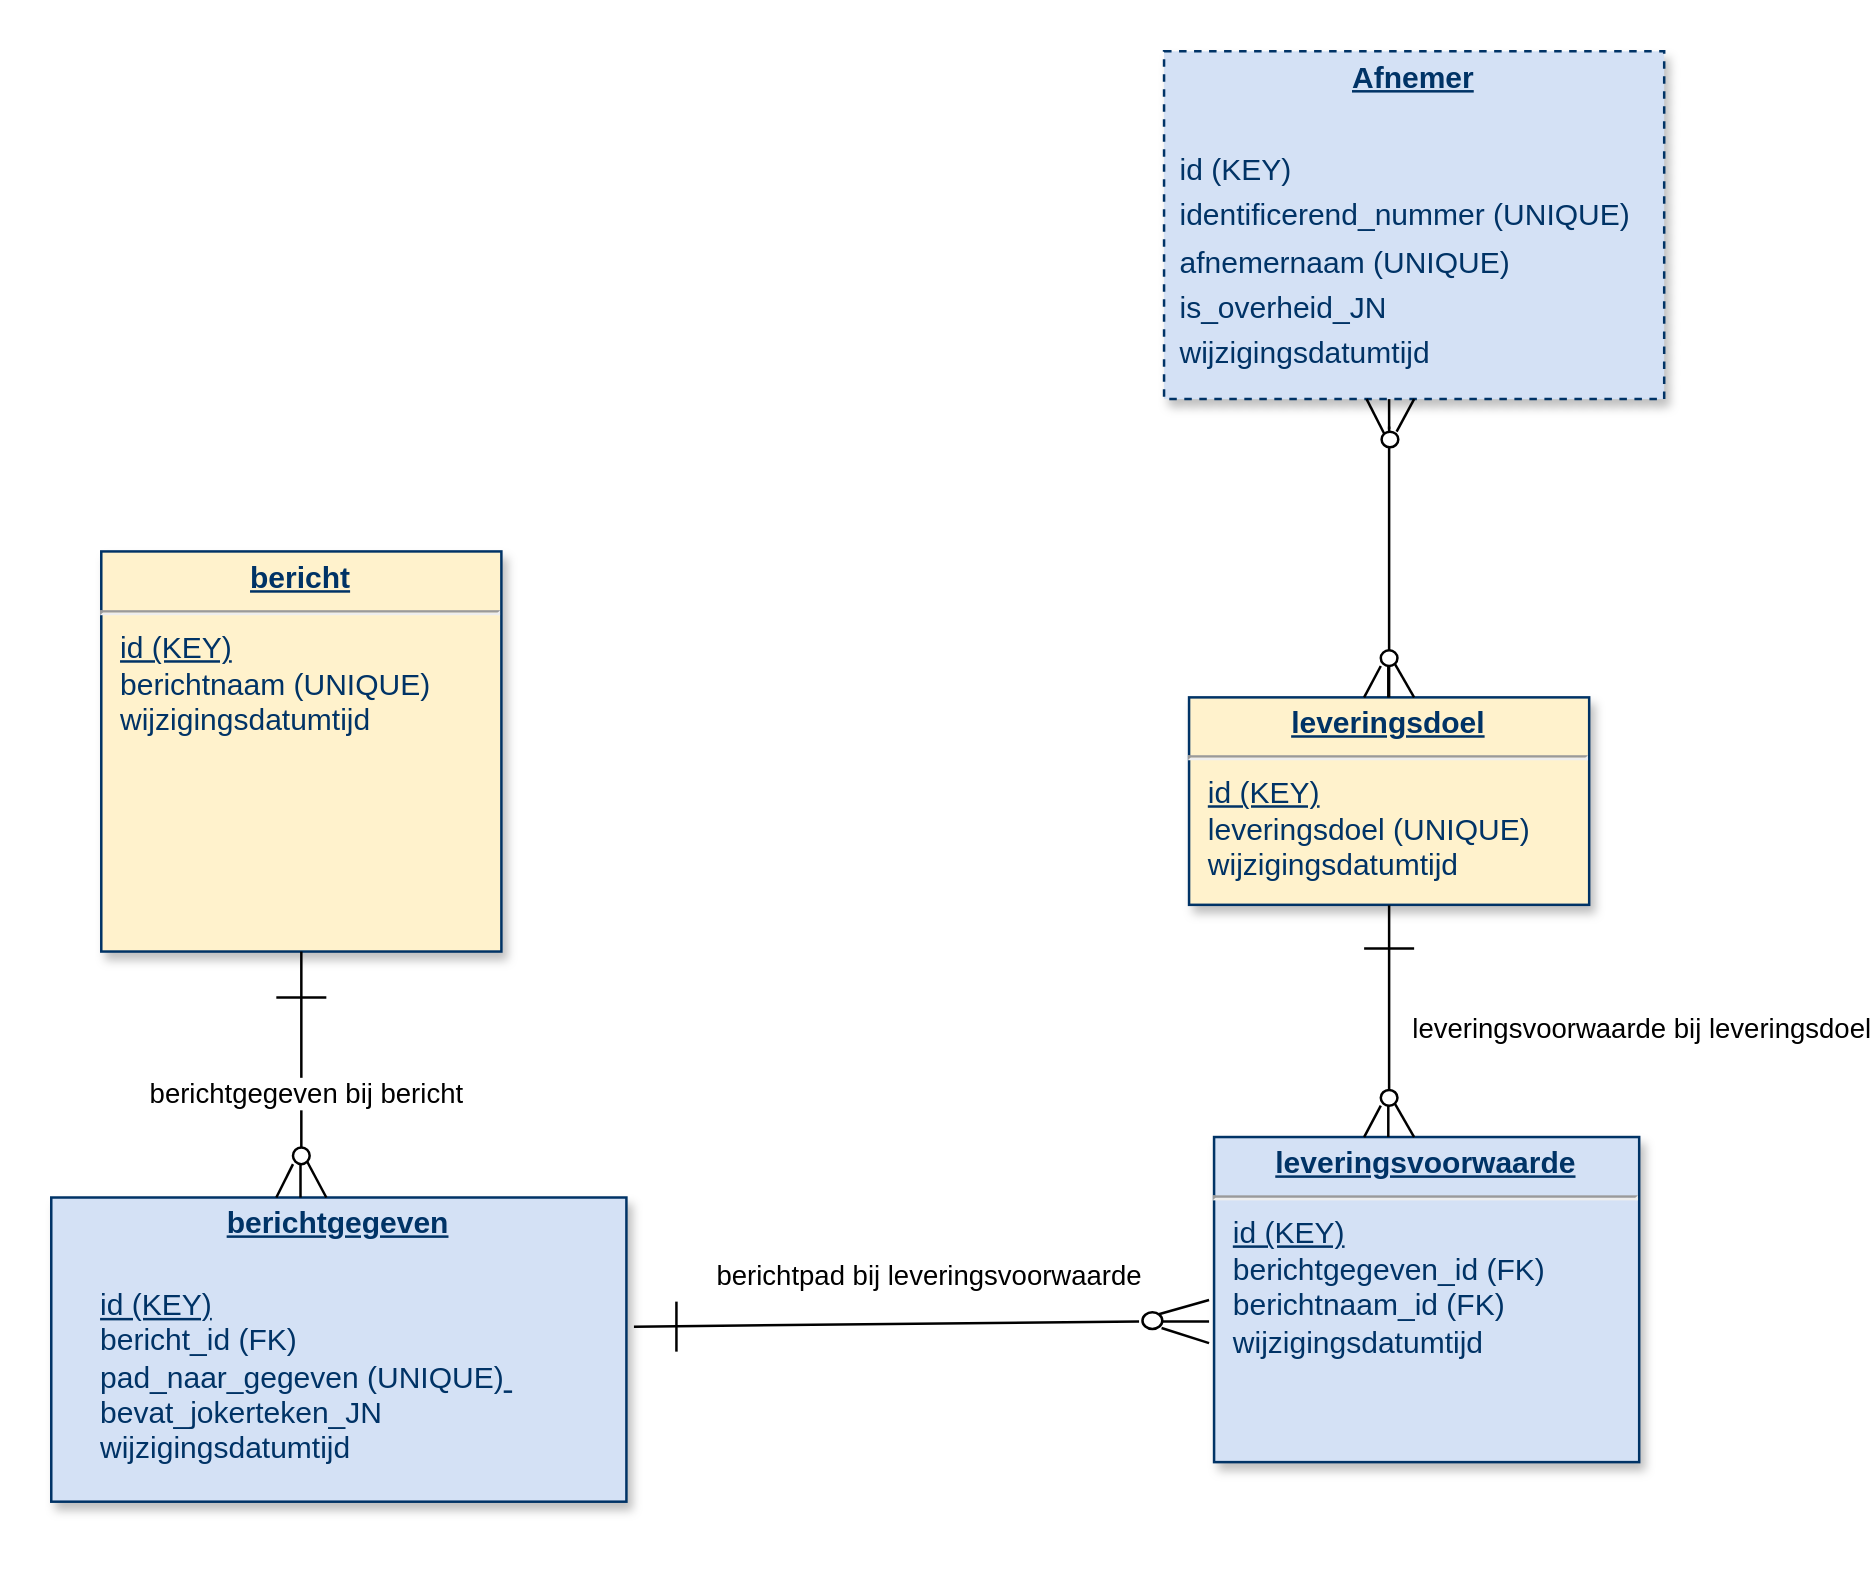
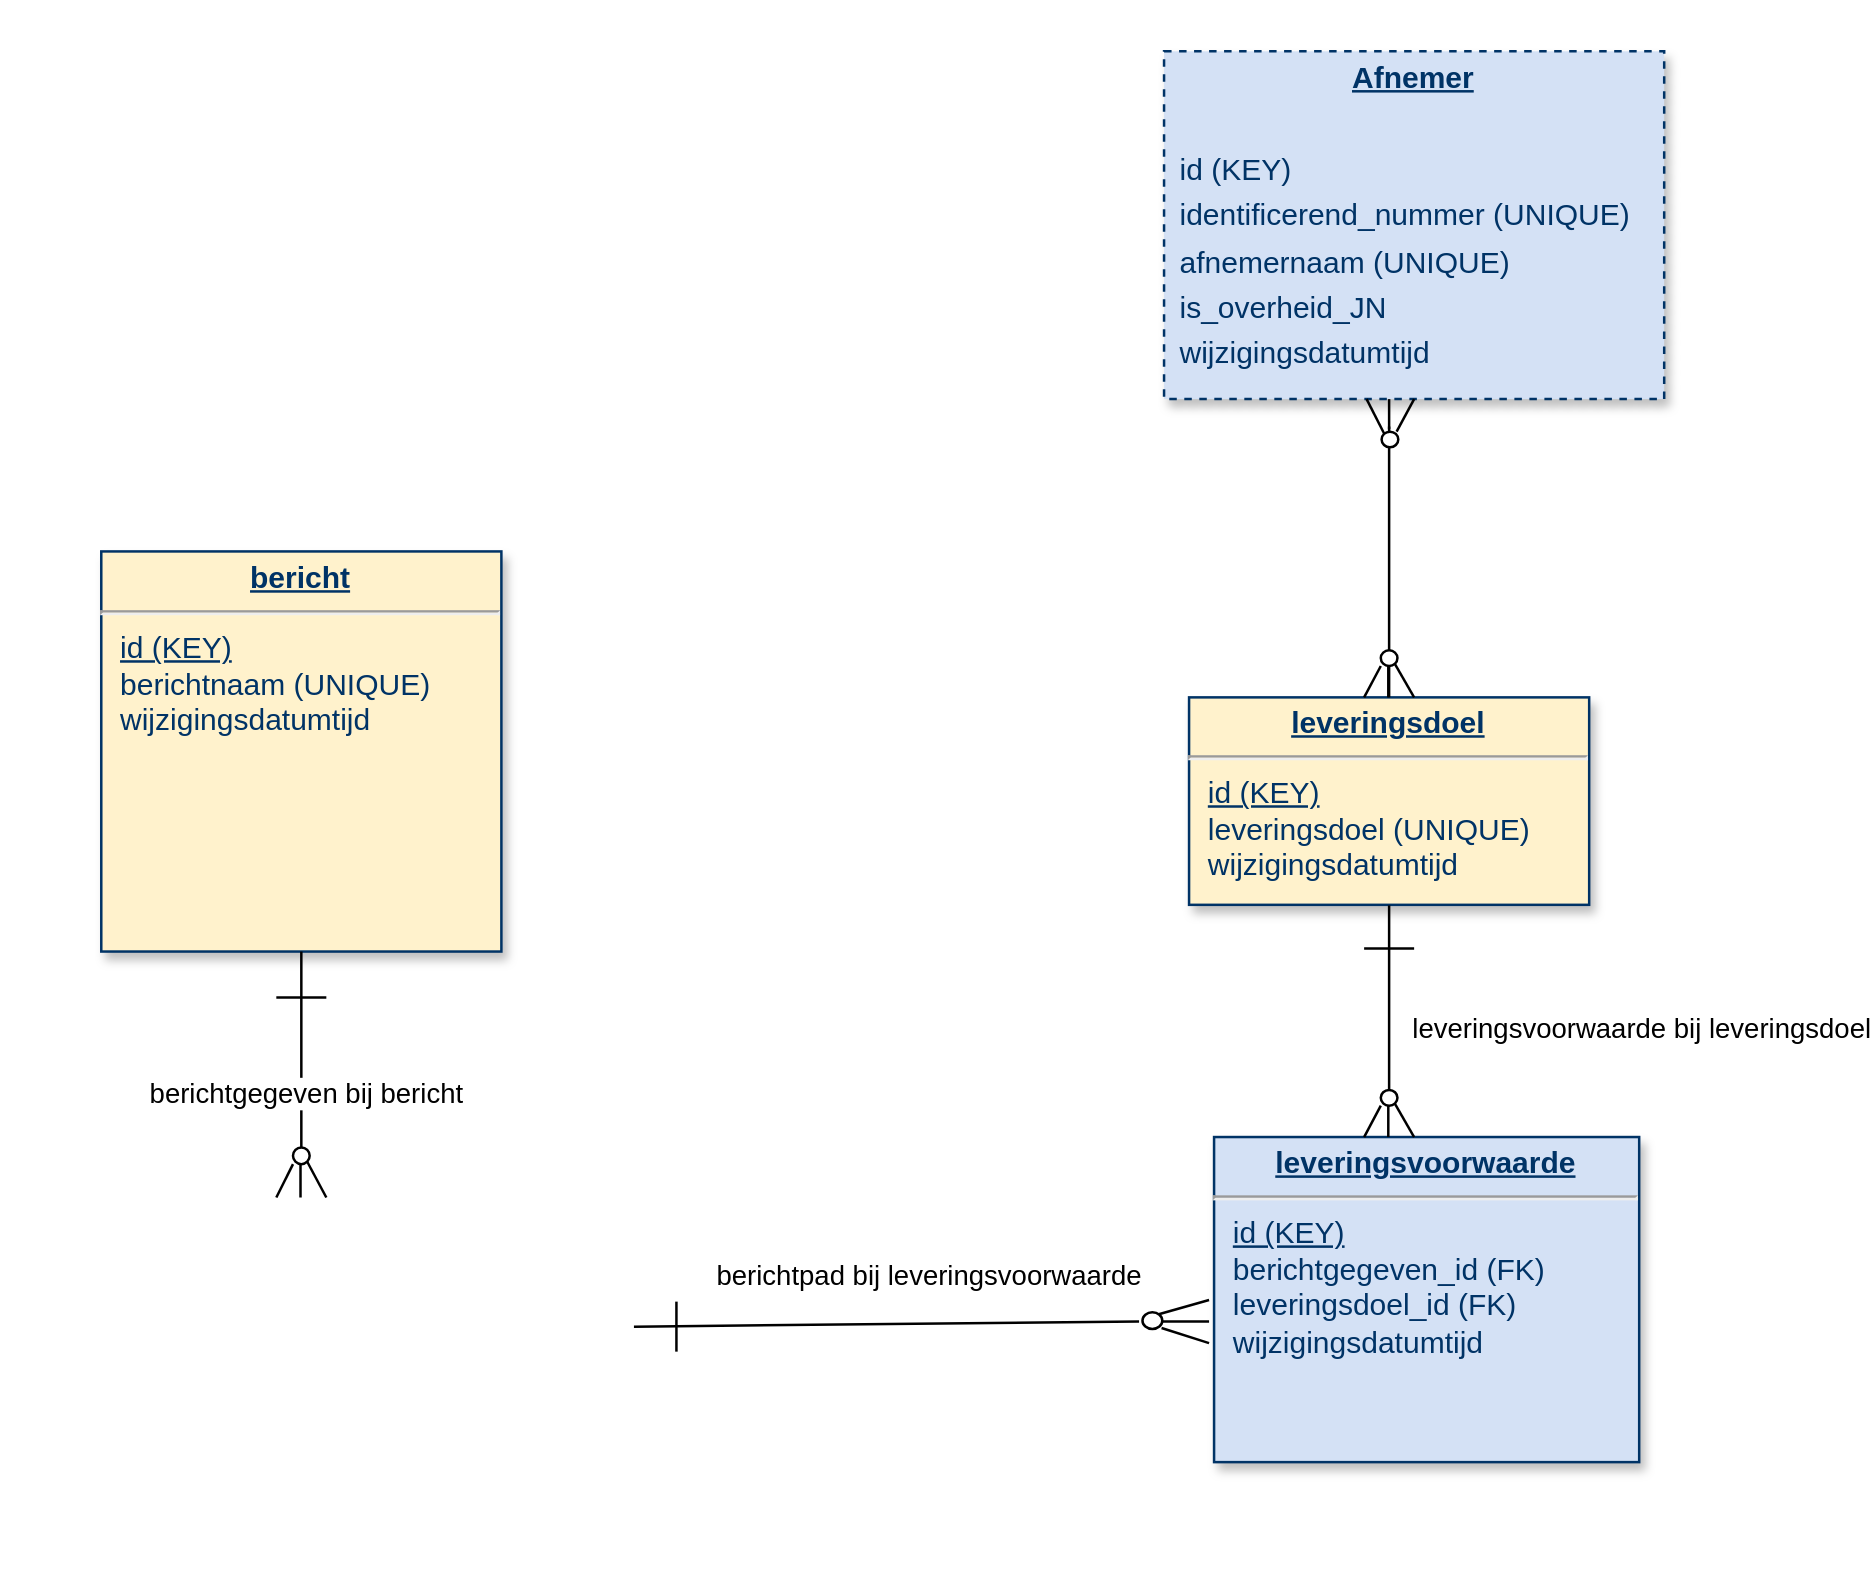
node "leveringsvoorwaarde id (KEY) berichtgegeven_id (FK) berichtnaam_id (FK) wijzigingsdatumtijd": label "leveringsvoorwaarde id (KEY) berichtgegeven_id (FK) berichtnaam_id (FK) wijzigingsdatumtijd" -> "leveringsvoorwaarde id (KEY) berichtgegeven_id (FK) leveringsdoel_id (FK) wijzigingsdatumtijd"
node "berichtgegeven id (KEY) bericht_id (FK) pad_naar_gegeven (UNIQUE) bevat_jokerteken_JN wijzigingsdatumtijd": removed
